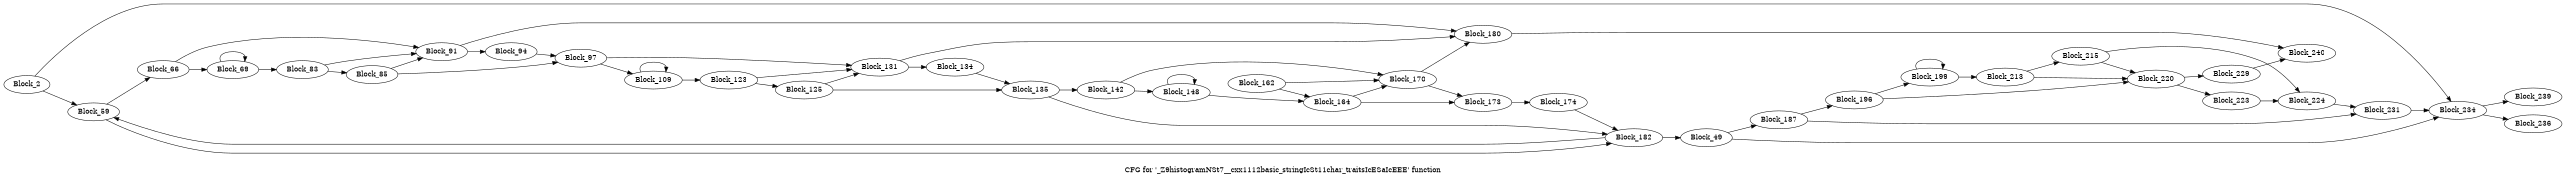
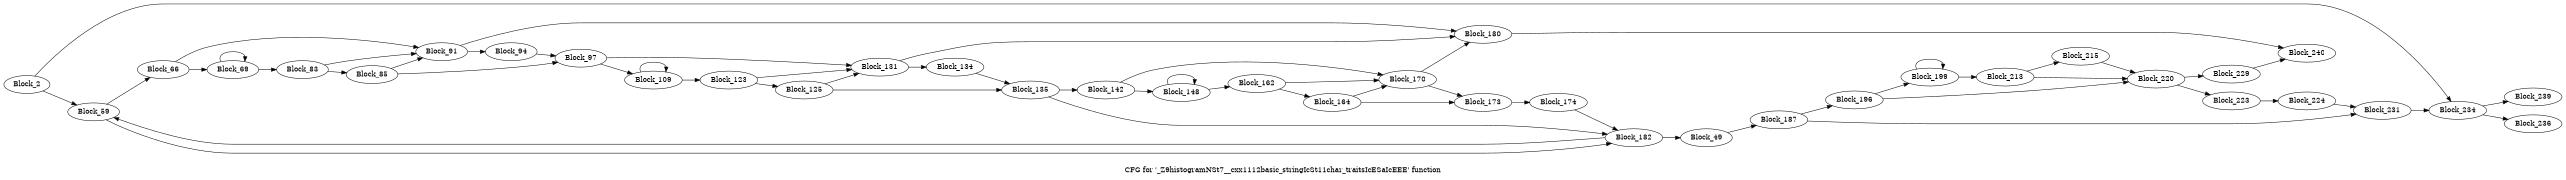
edge "Block_215" -> "Block_224": removed
edge "Block_148" -> "Block_164": now "Block_148" -> "Block_162"
edge "Block_49" -> "Block_234": removed
